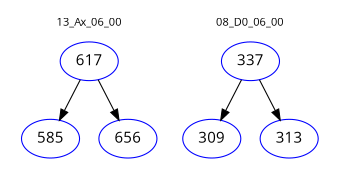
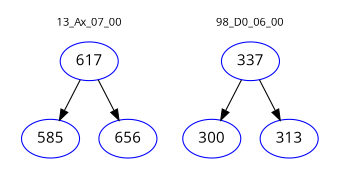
cluster "13_Ax_06_00": label "13_Ax_06_00" -> "13_Ax_07_00"
cluster "08_D0_06_00": label "08_D0_06_00" -> "98_D0_06_00"
node "309": label "309" -> "300"
